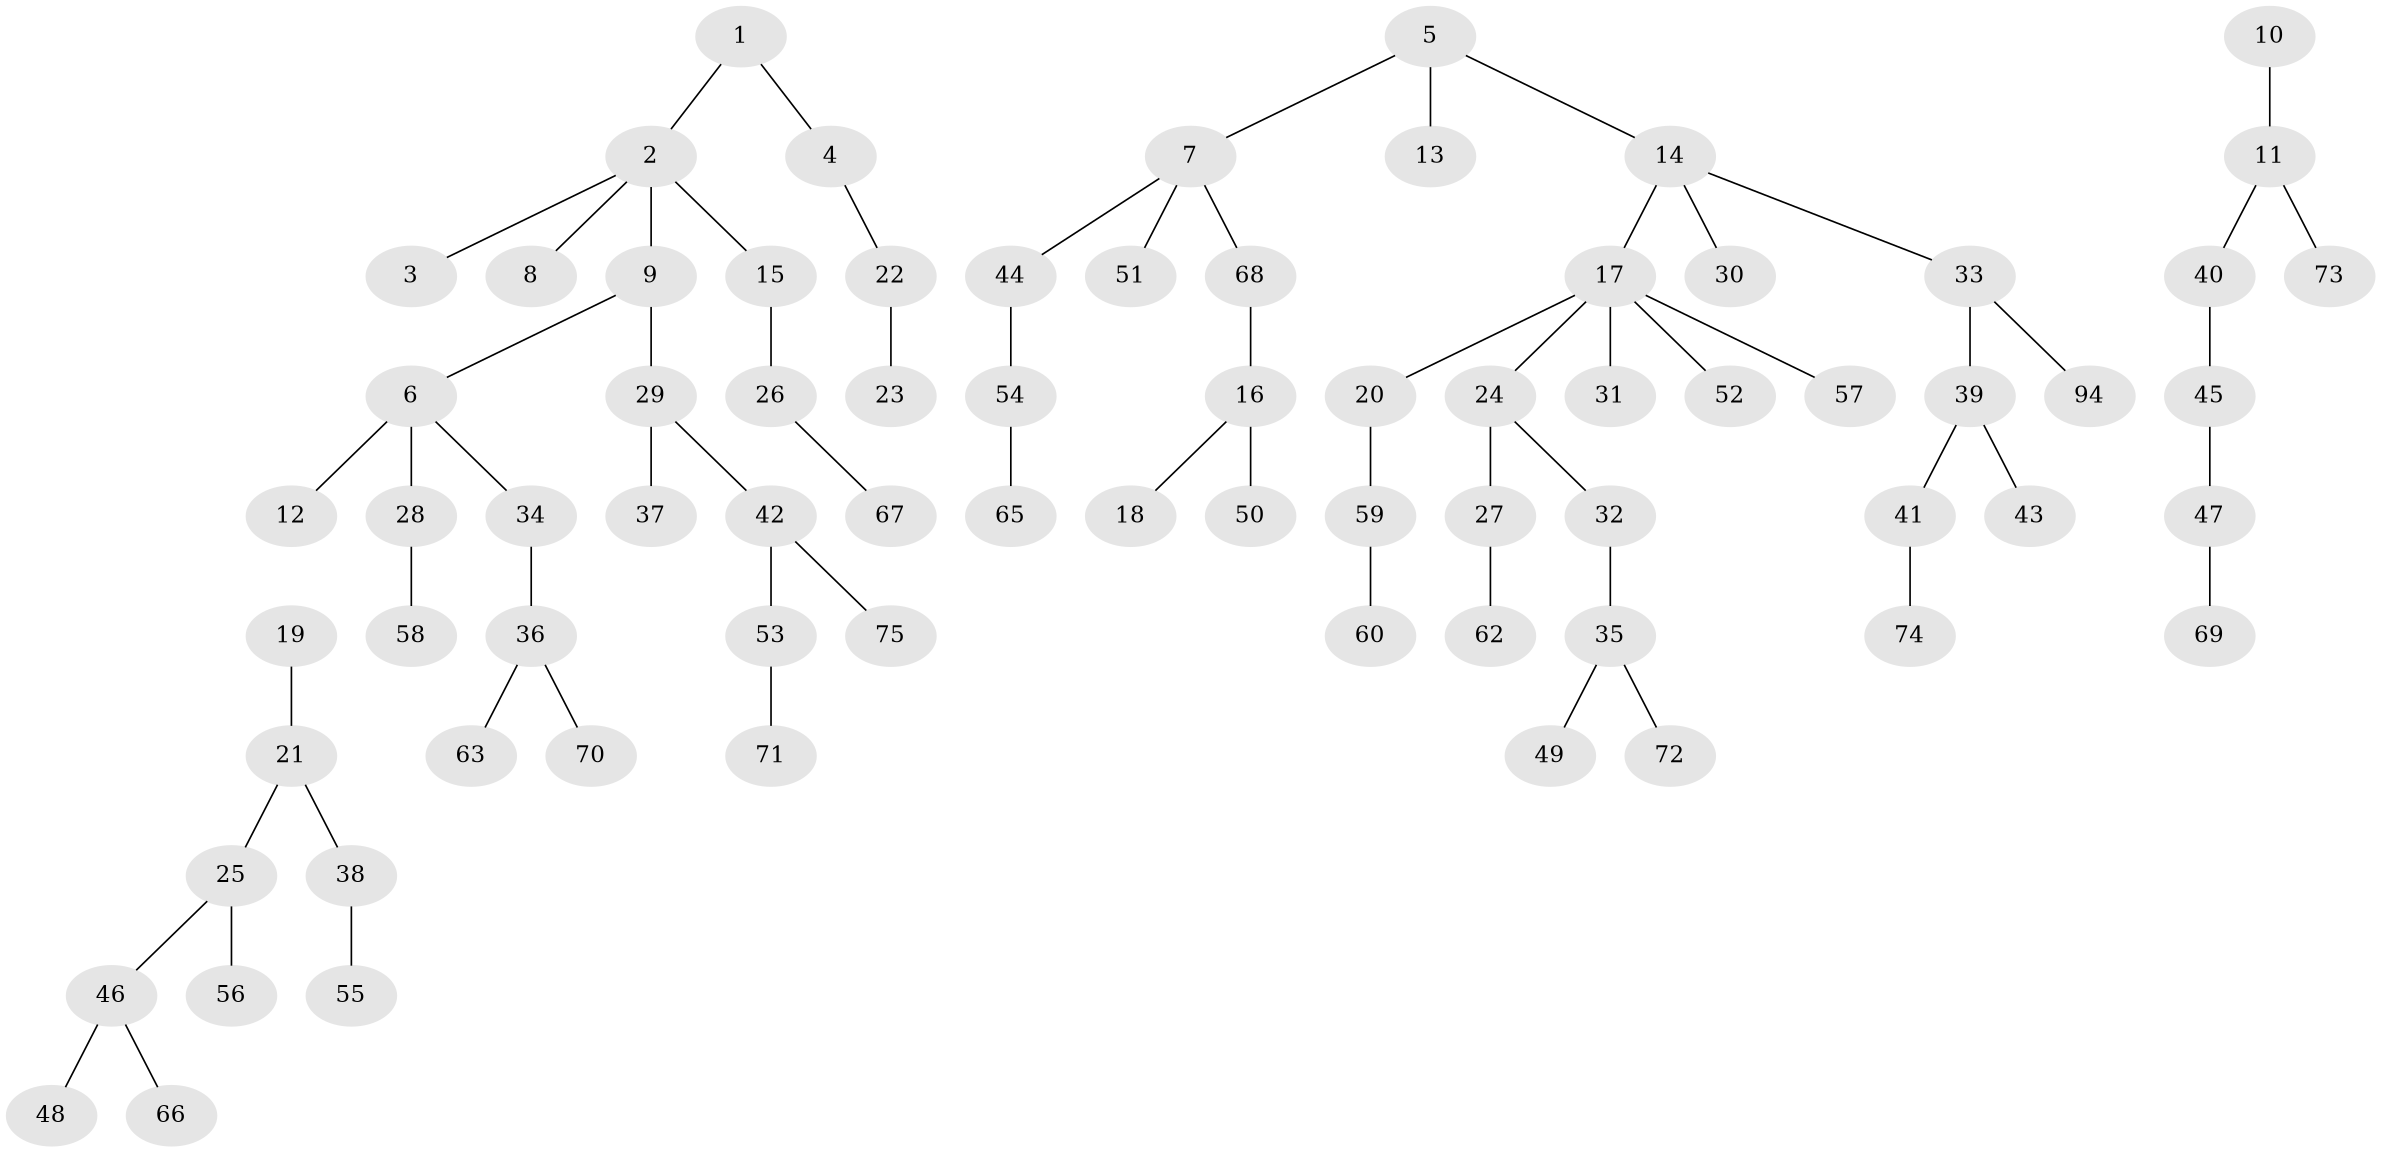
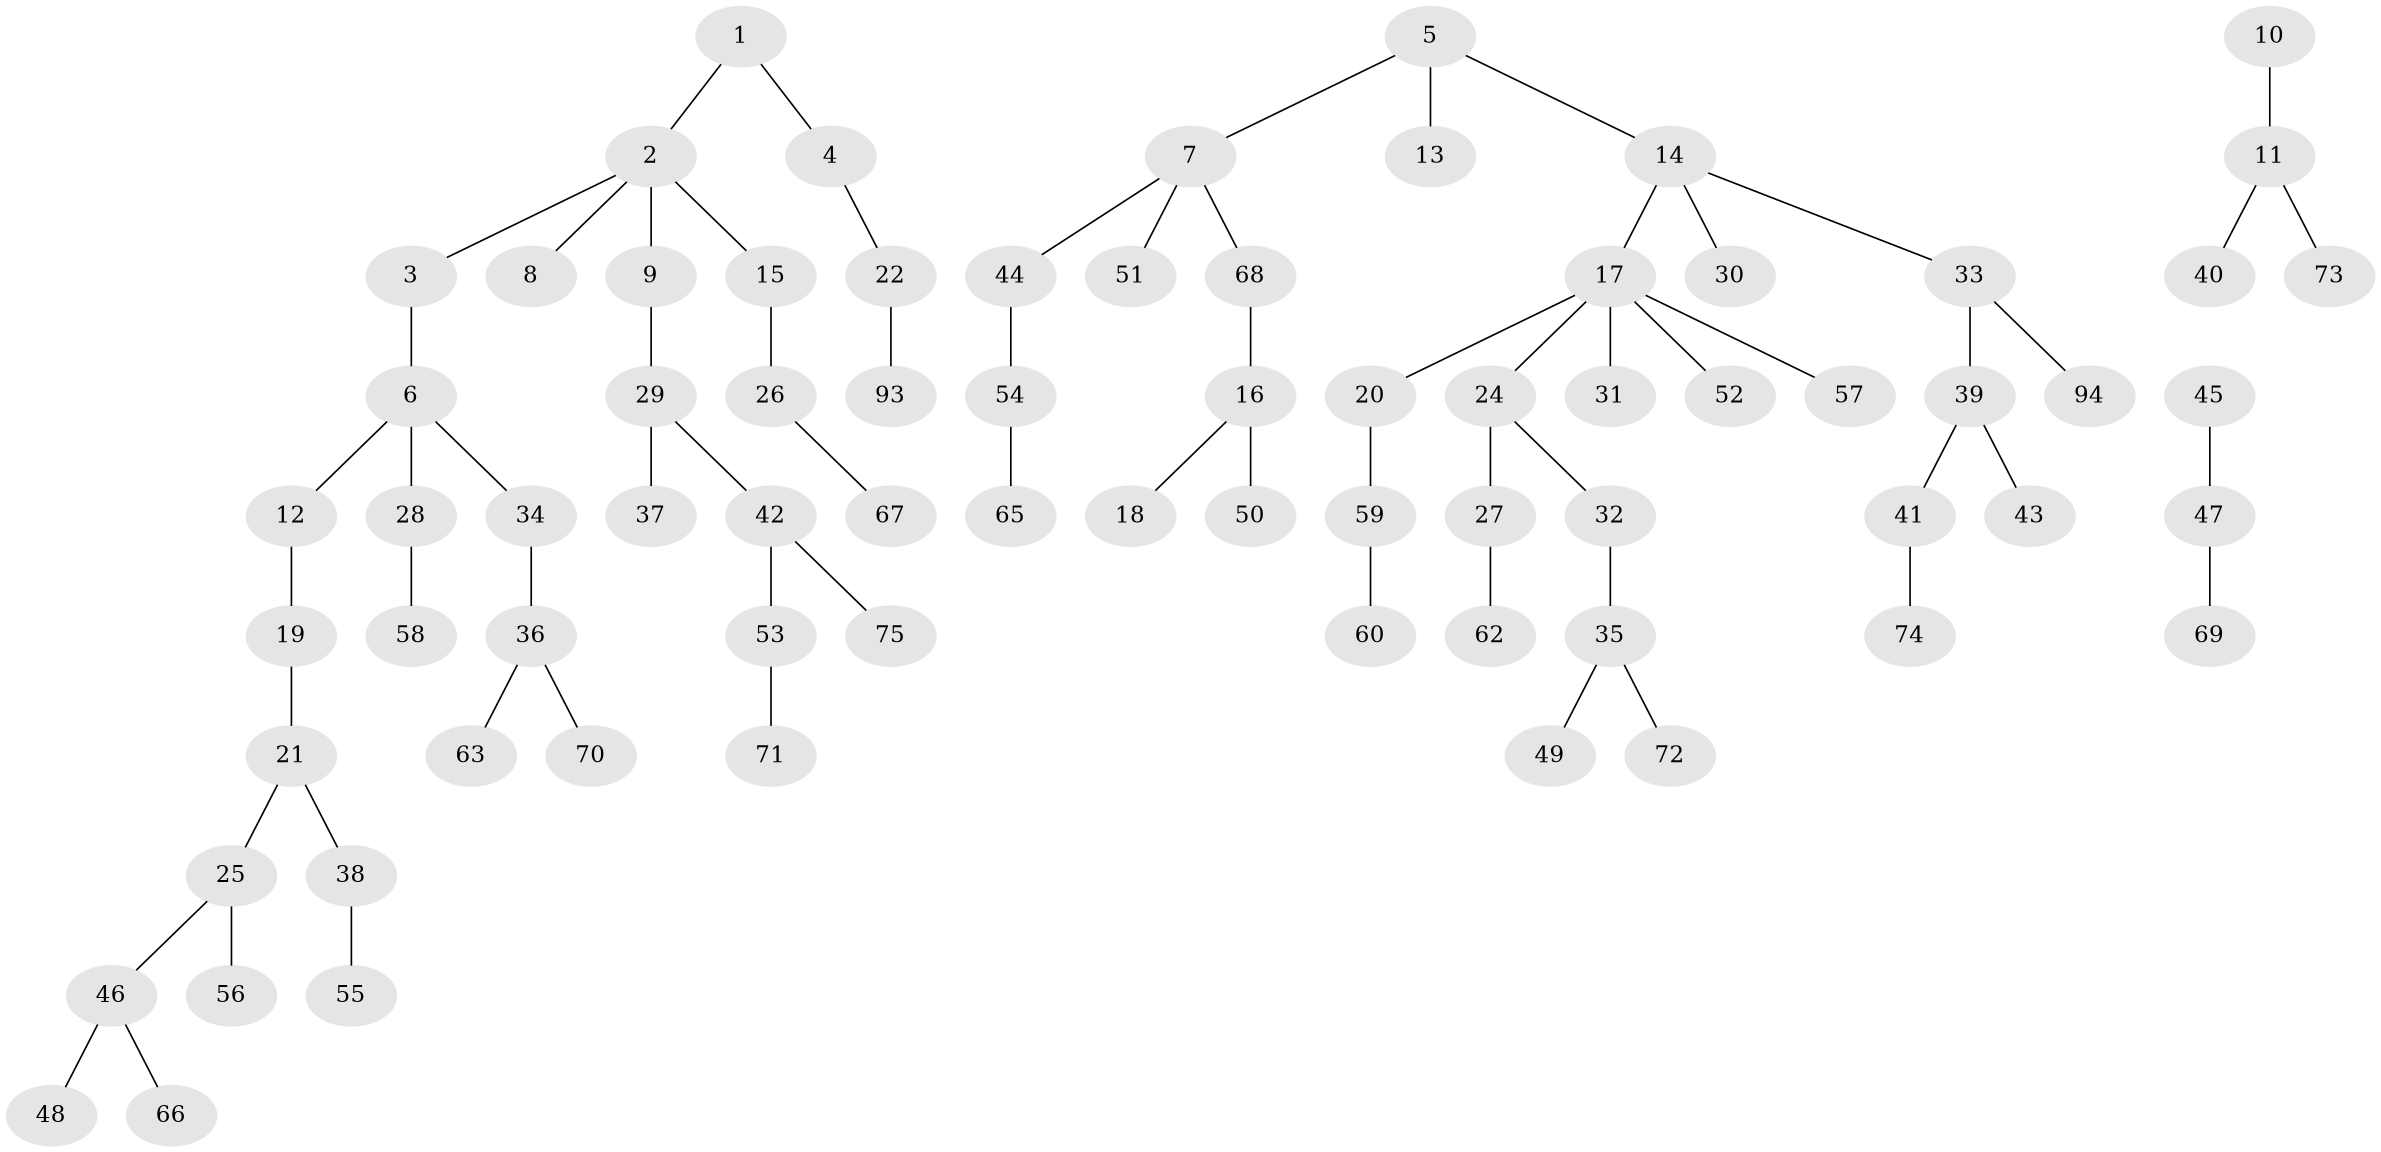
edge "9" -- "6": now "3" -- "6"
edge "40" -- "45": removed
node "23": label "23" -> "93"
edge "12" -- "19": added
